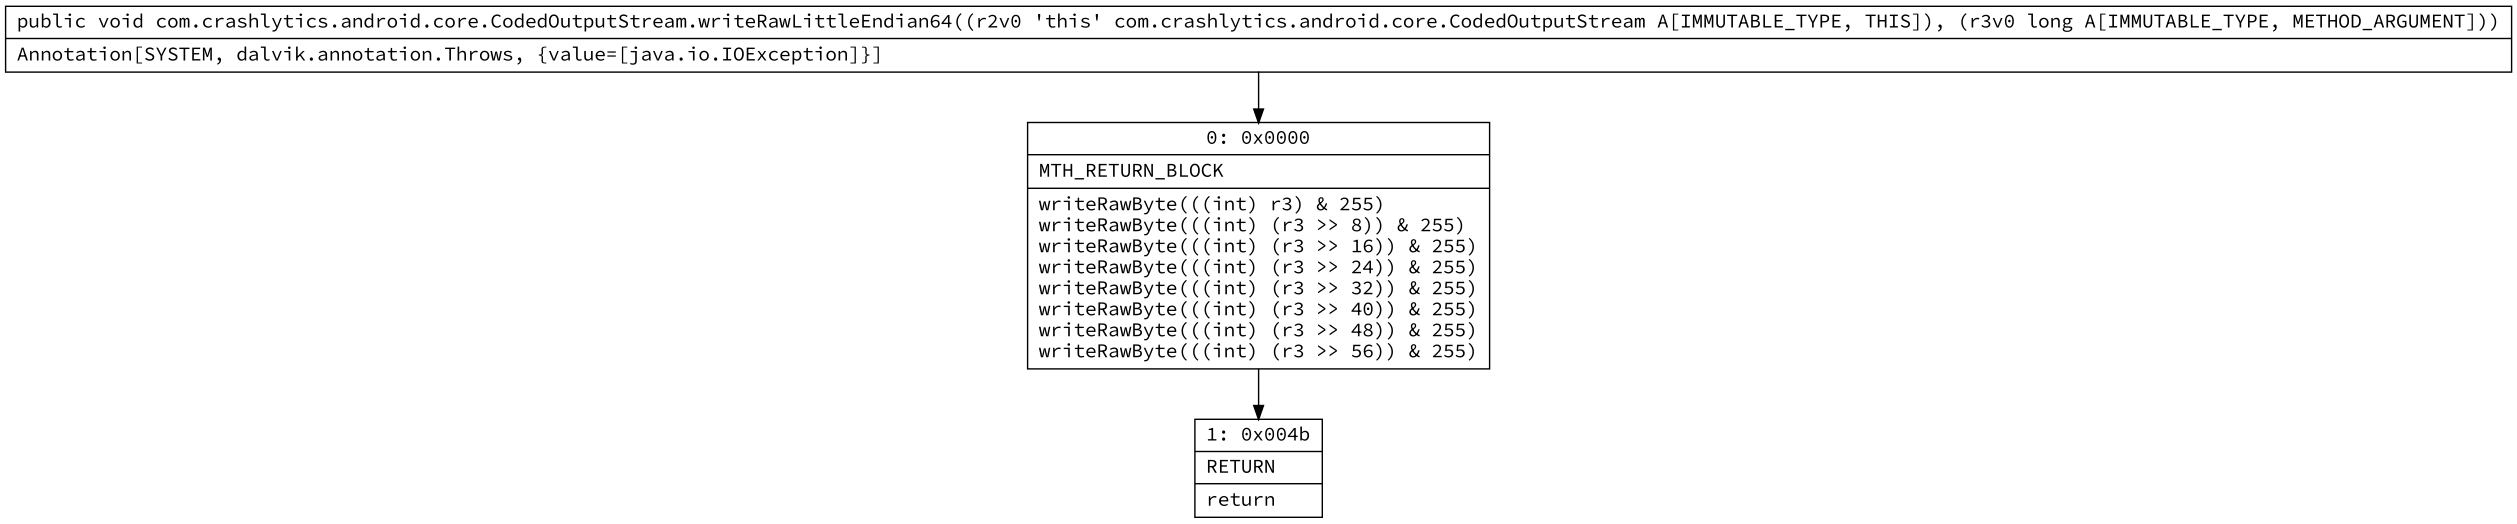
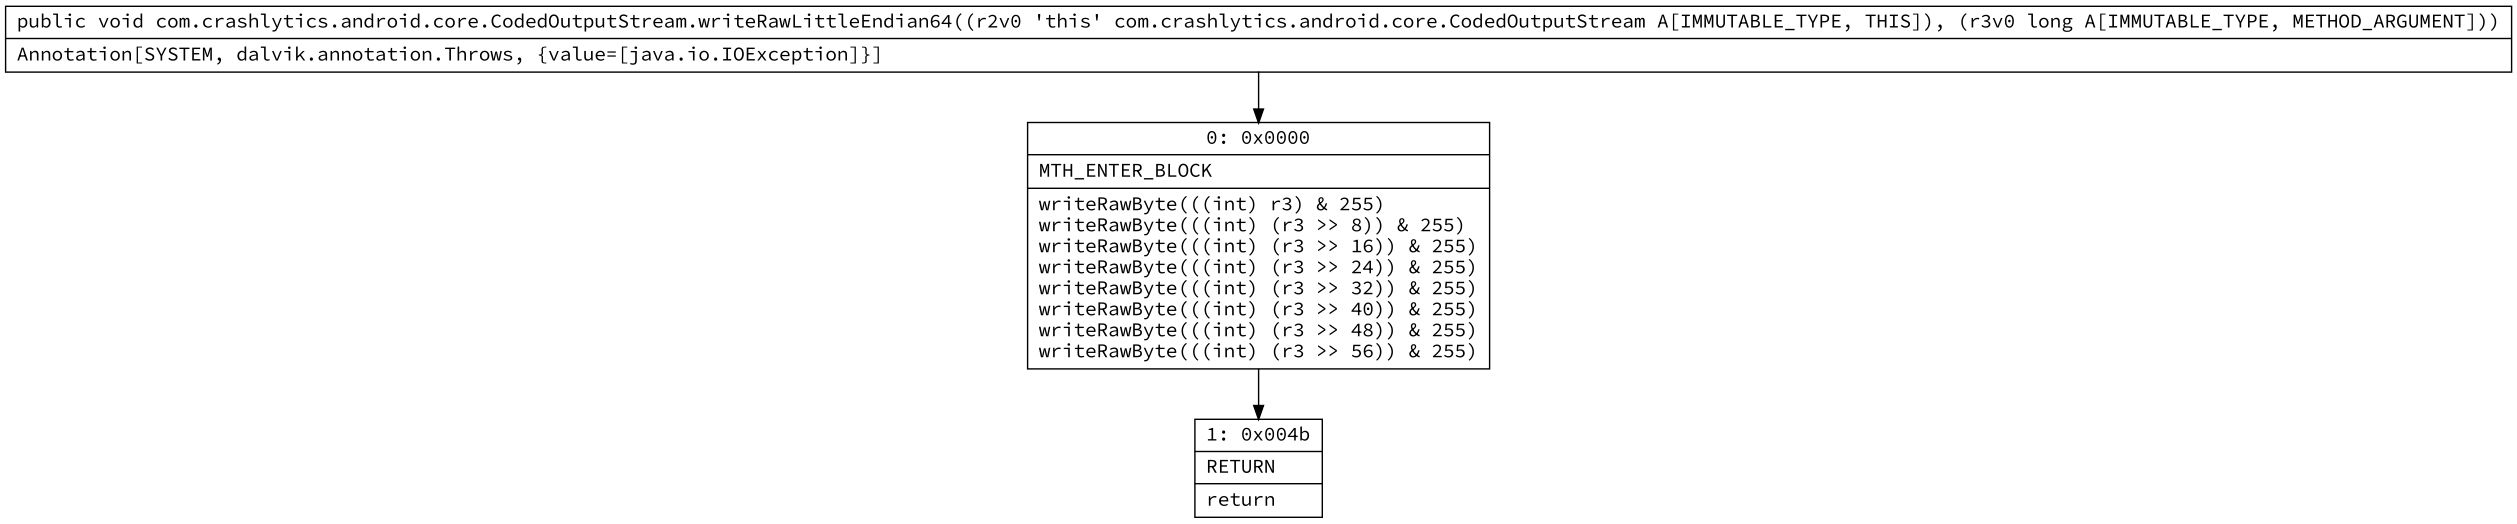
node "0: 0x0000": text "MTH_RETURN_BLOCK" -> "MTH_ENTER_BLOCK"
